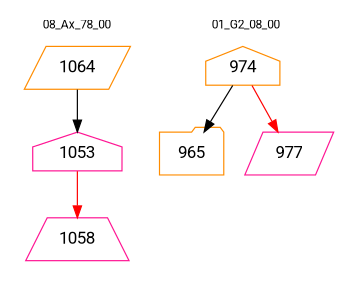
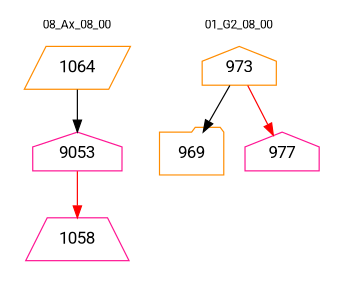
cluster "08_Ax_78_00": label "08_Ax_78_00" -> "08_Ax_08_00"
node "974": label "974" -> "973"
node "1053": label "1053" -> "9053"
node "965": label "965" -> "969"
node "977": shape parallelogram -> house
